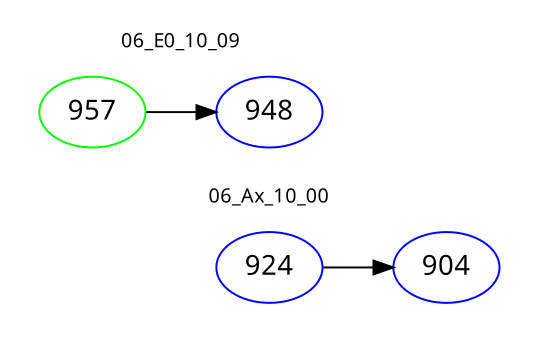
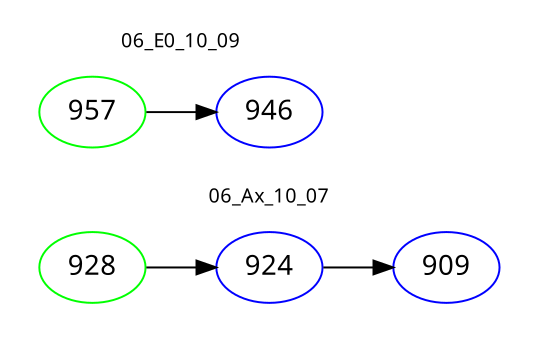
node "948": label "948" -> "946"
cluster "06_Ax_10_00": label "06_Ax_10_00" -> "06_Ax_10_07"
node "928": added
node "904": label "904" -> "909"
